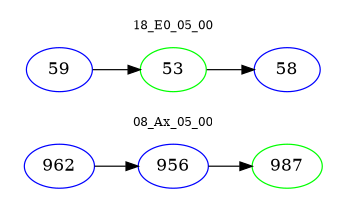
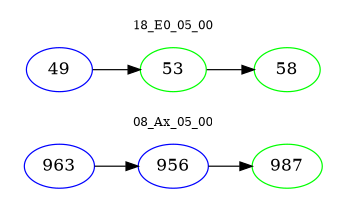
node "59": label "59" -> "49"
node "58": color blue -> green
node "962": label "962" -> "963"
